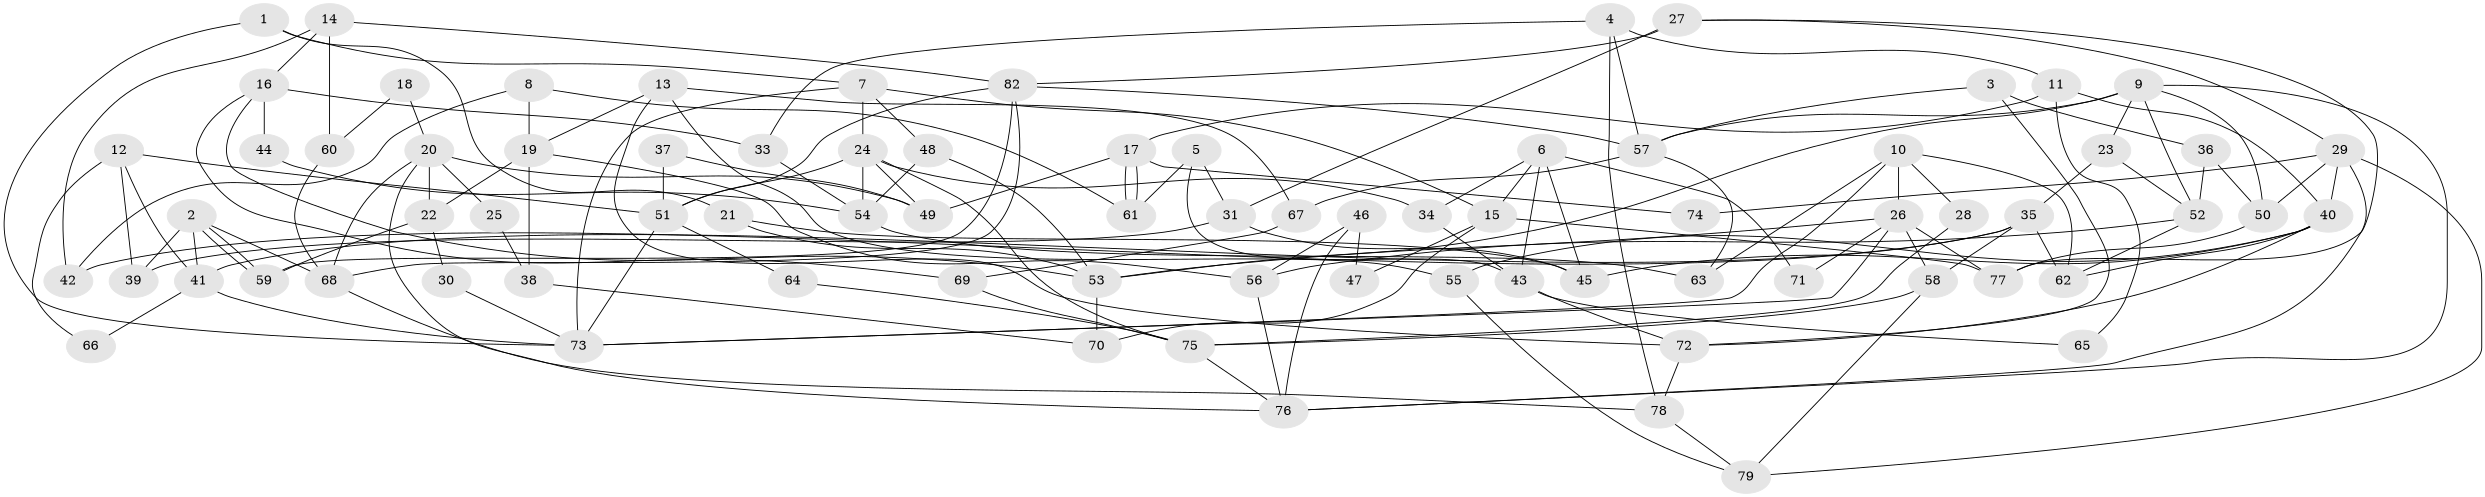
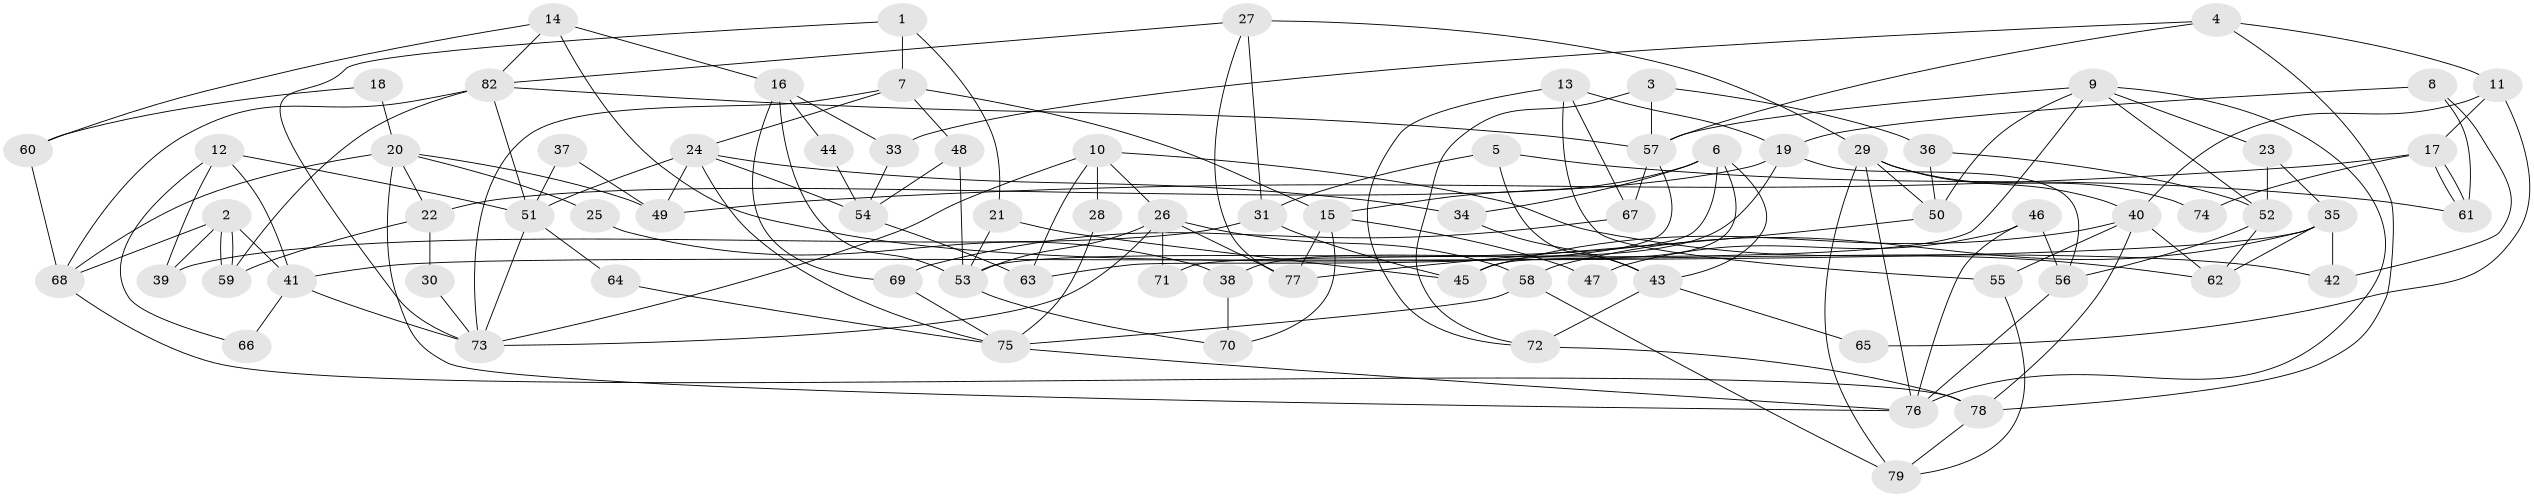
edge "40" -- "72": now "40" -- "78"
